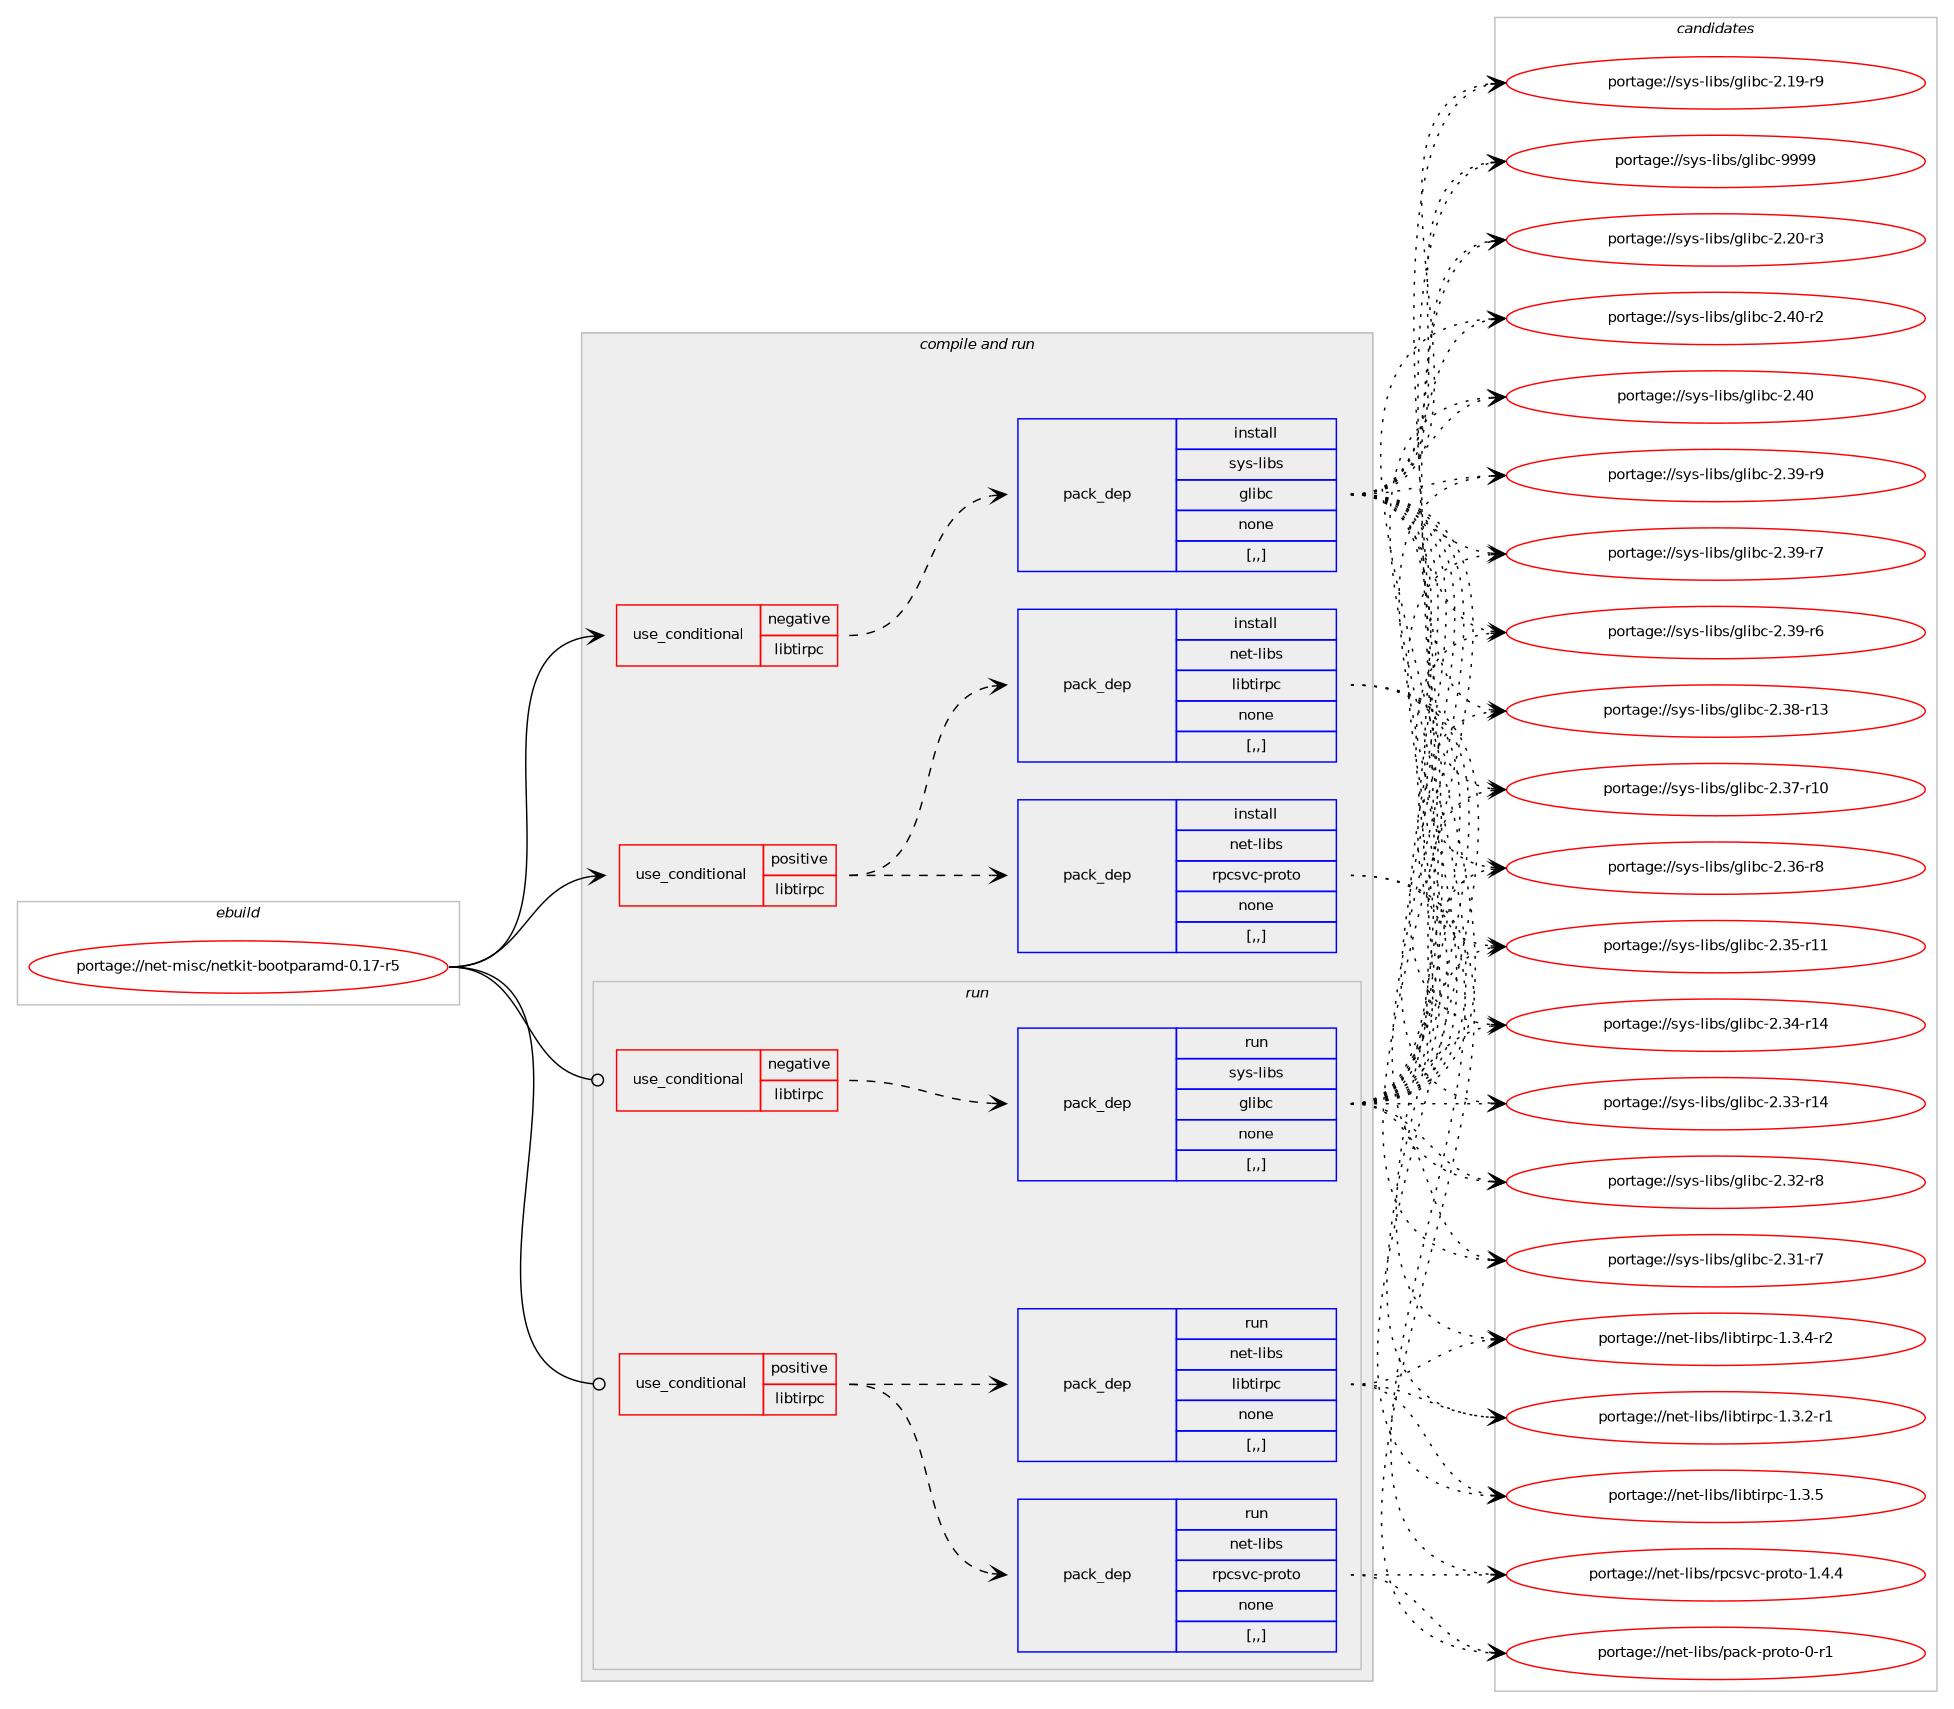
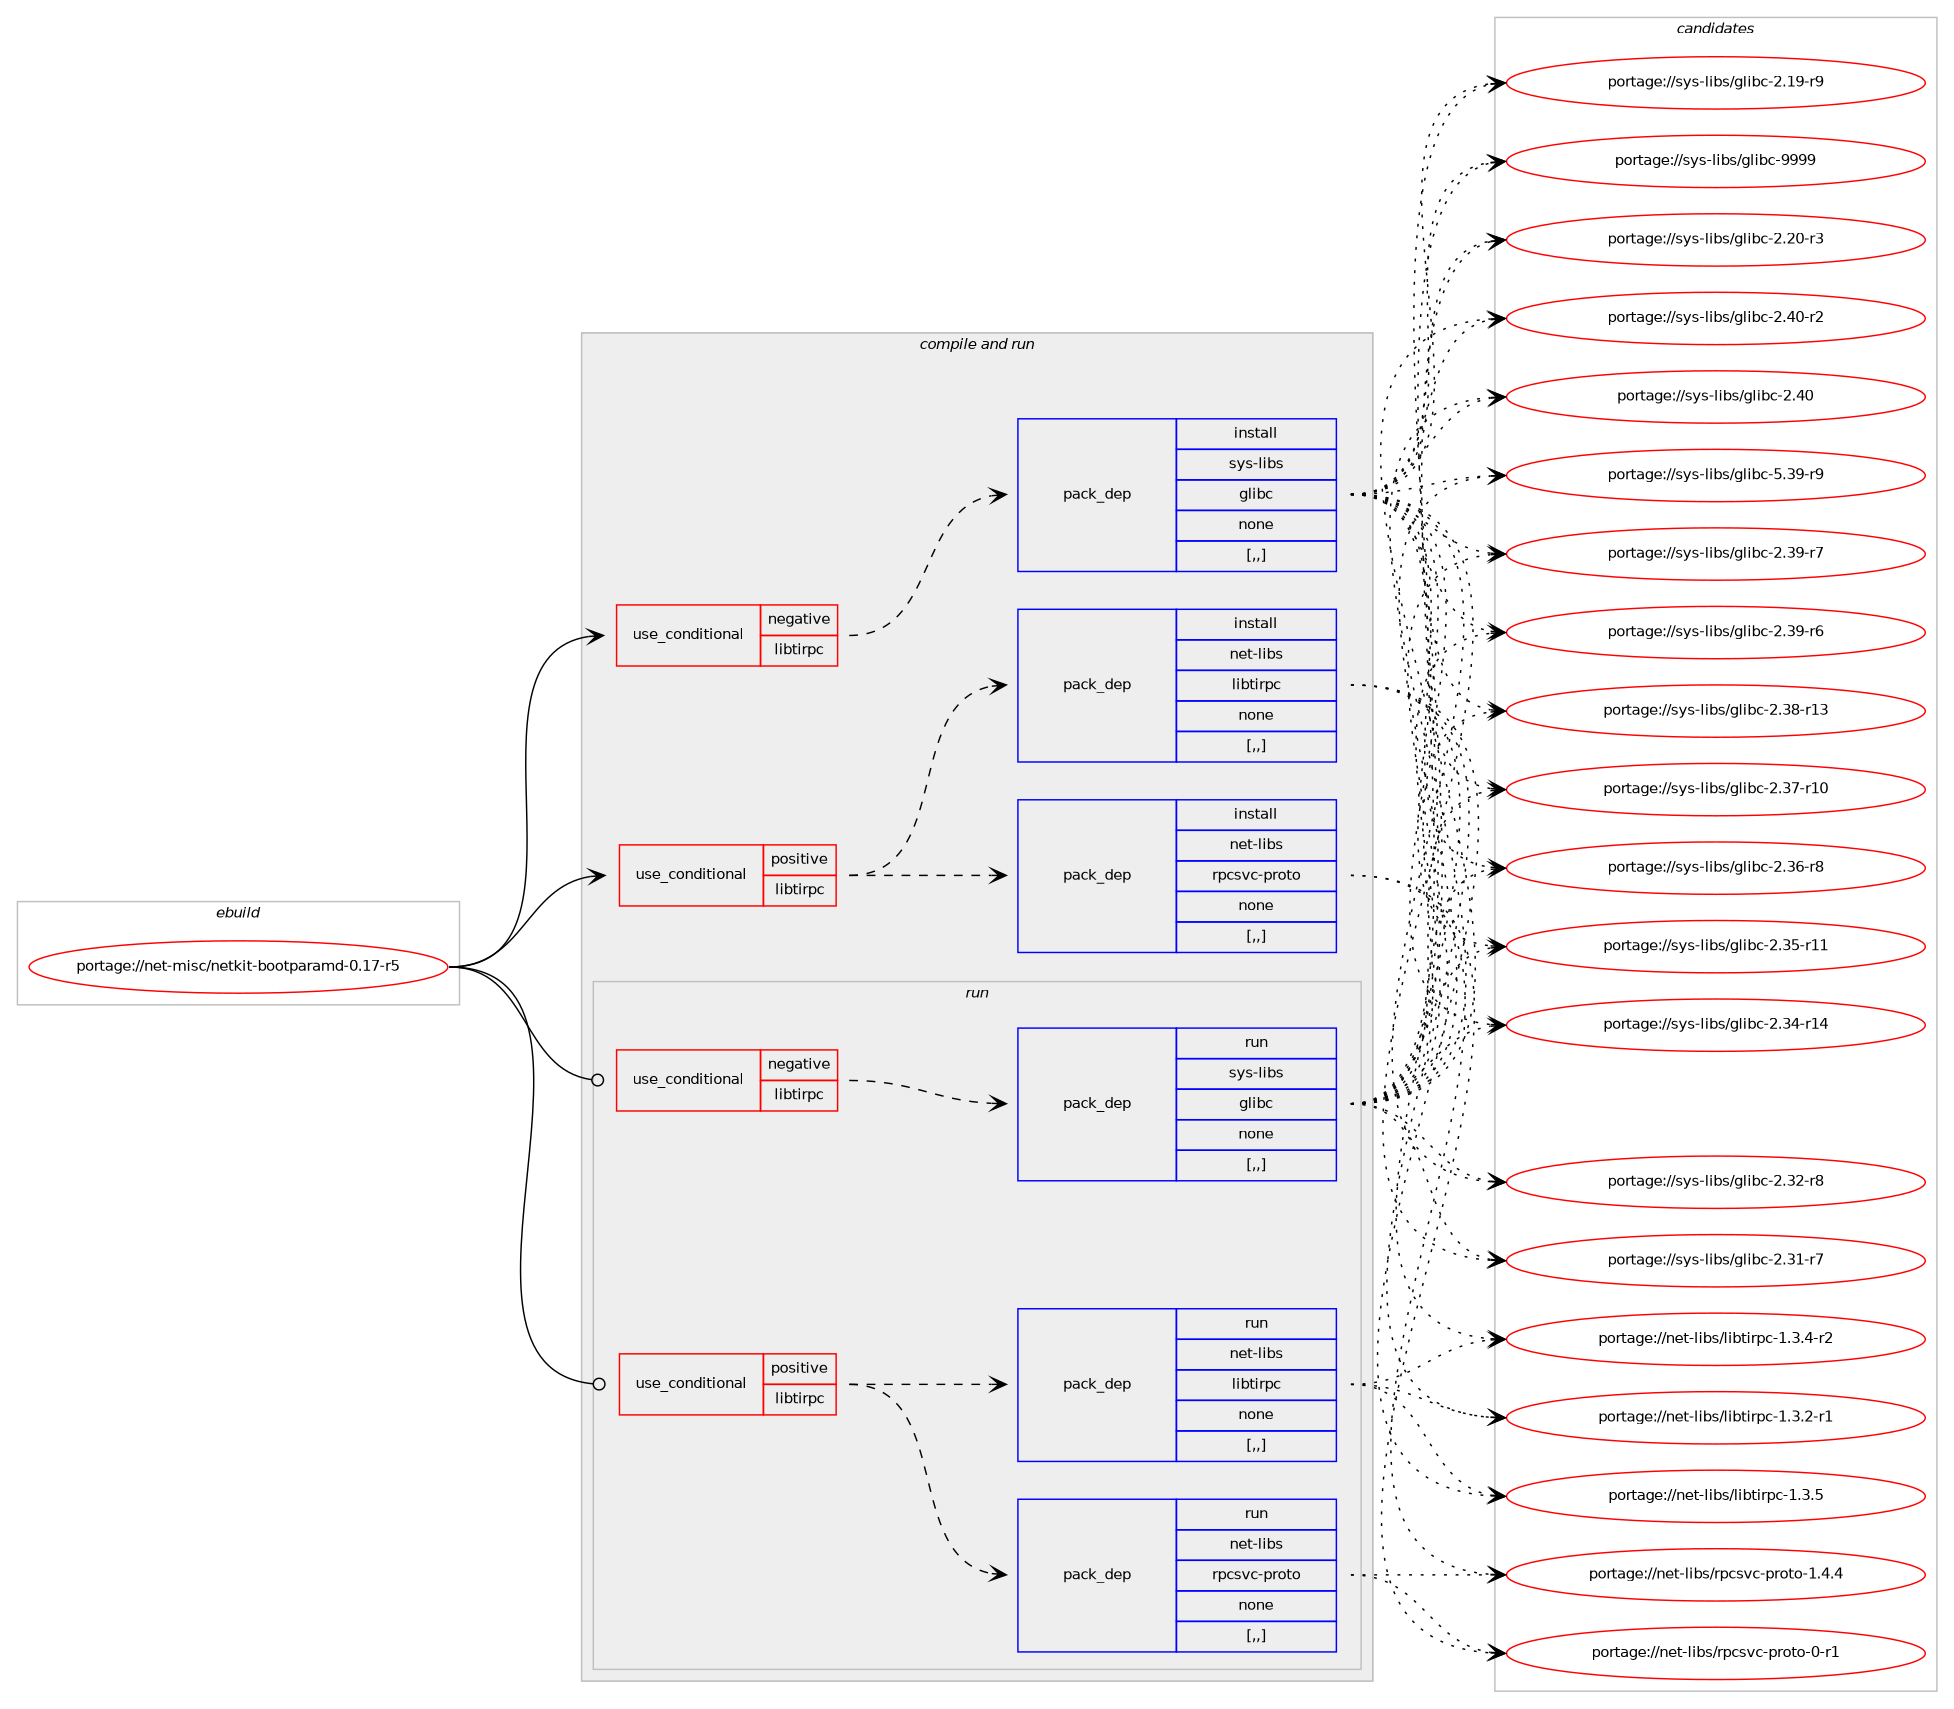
node "portage://sys-libs/glibc-2.39-r9": label "portage://sys-libs/glibc-2.39-r9" -> "portage://sys-libs/glibc-5.39-r9"
node "portage://sys-libs/glibc-2.33-r14": removed
node "portage://net-libs/pack-proto-0-r1": label "portage://net-libs/pack-proto-0-r1" -> "portage://net-libs/rpcsvc-proto-0-r1"
